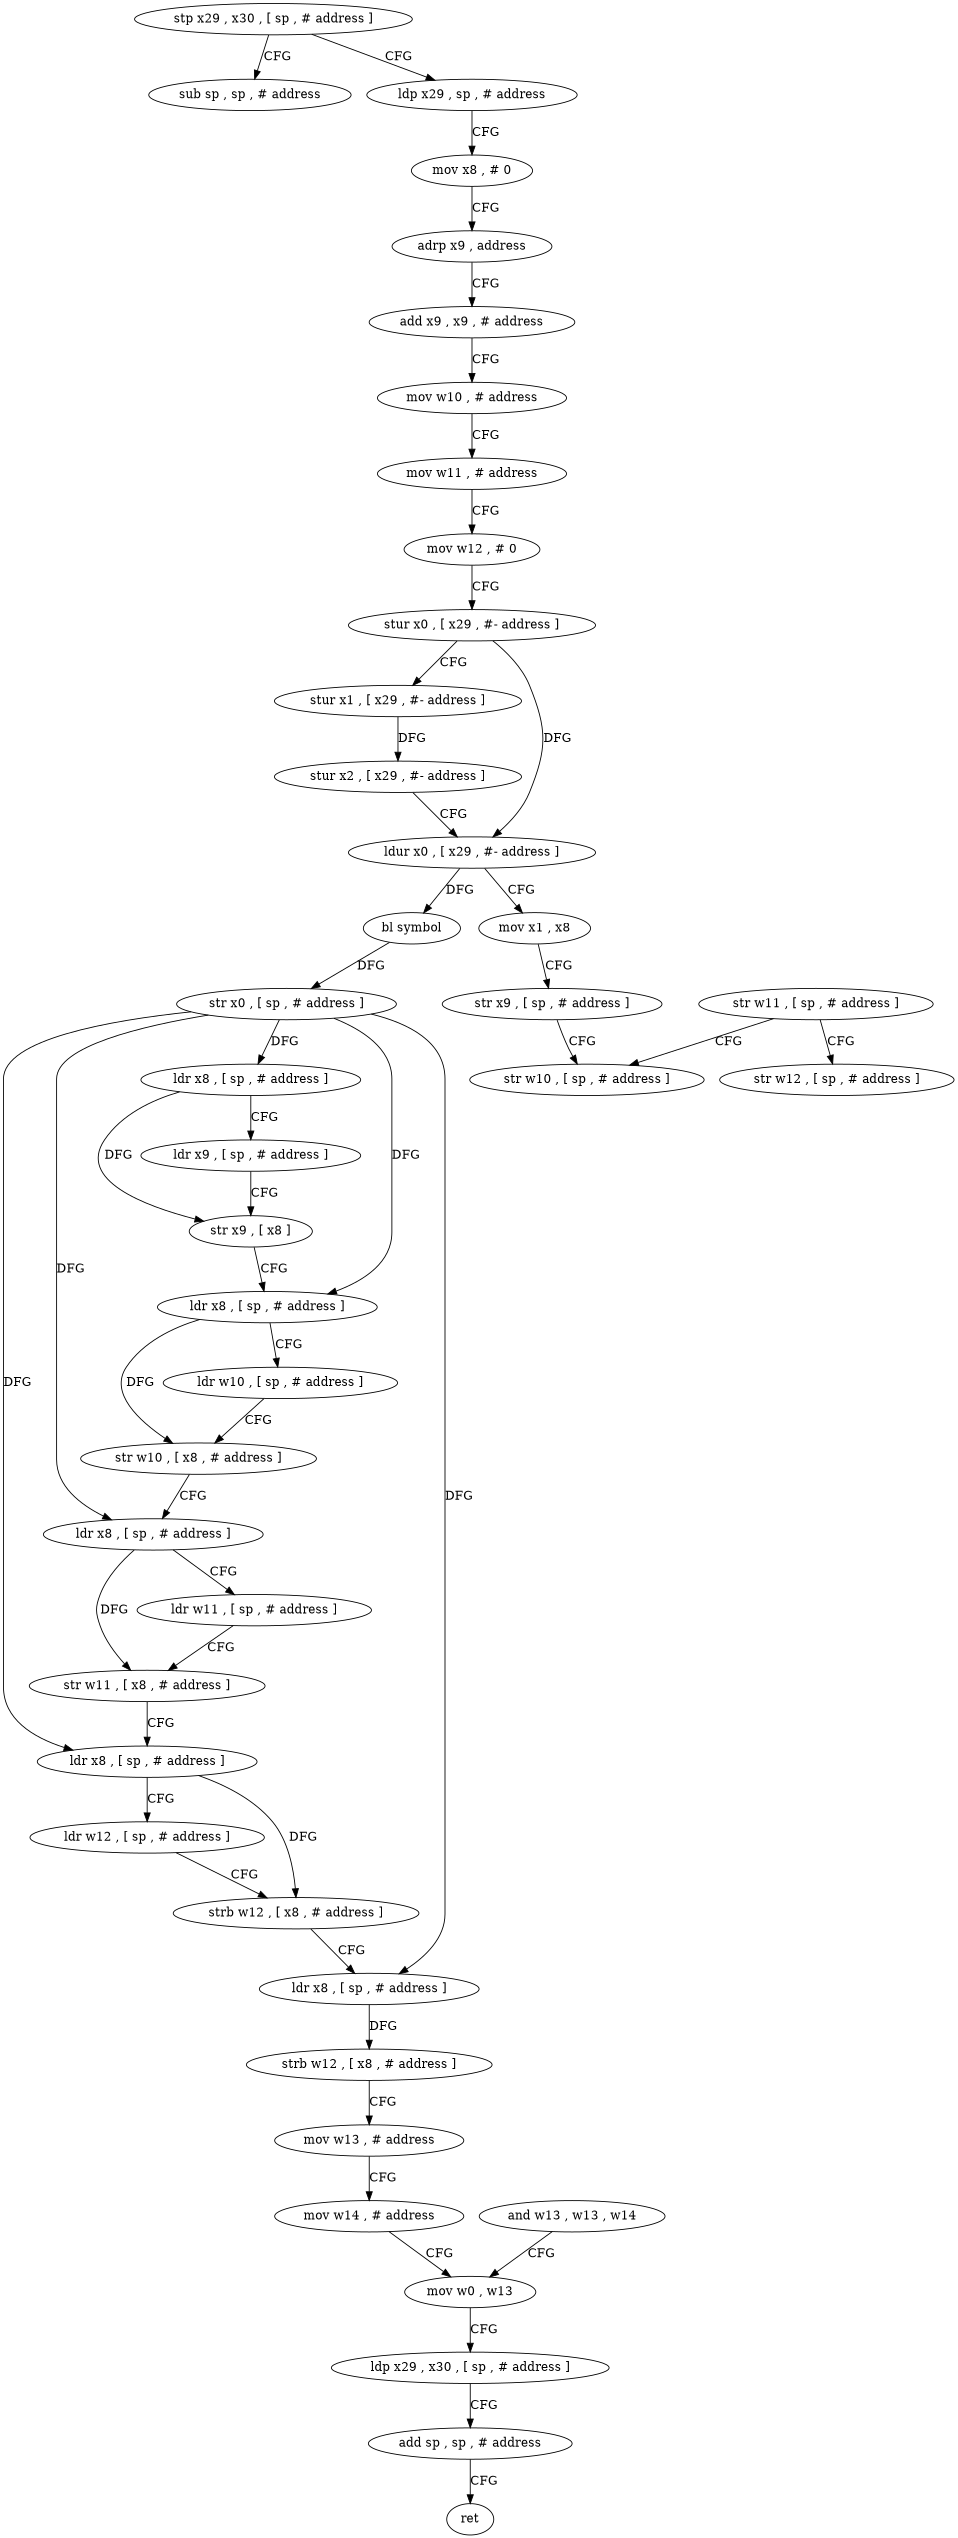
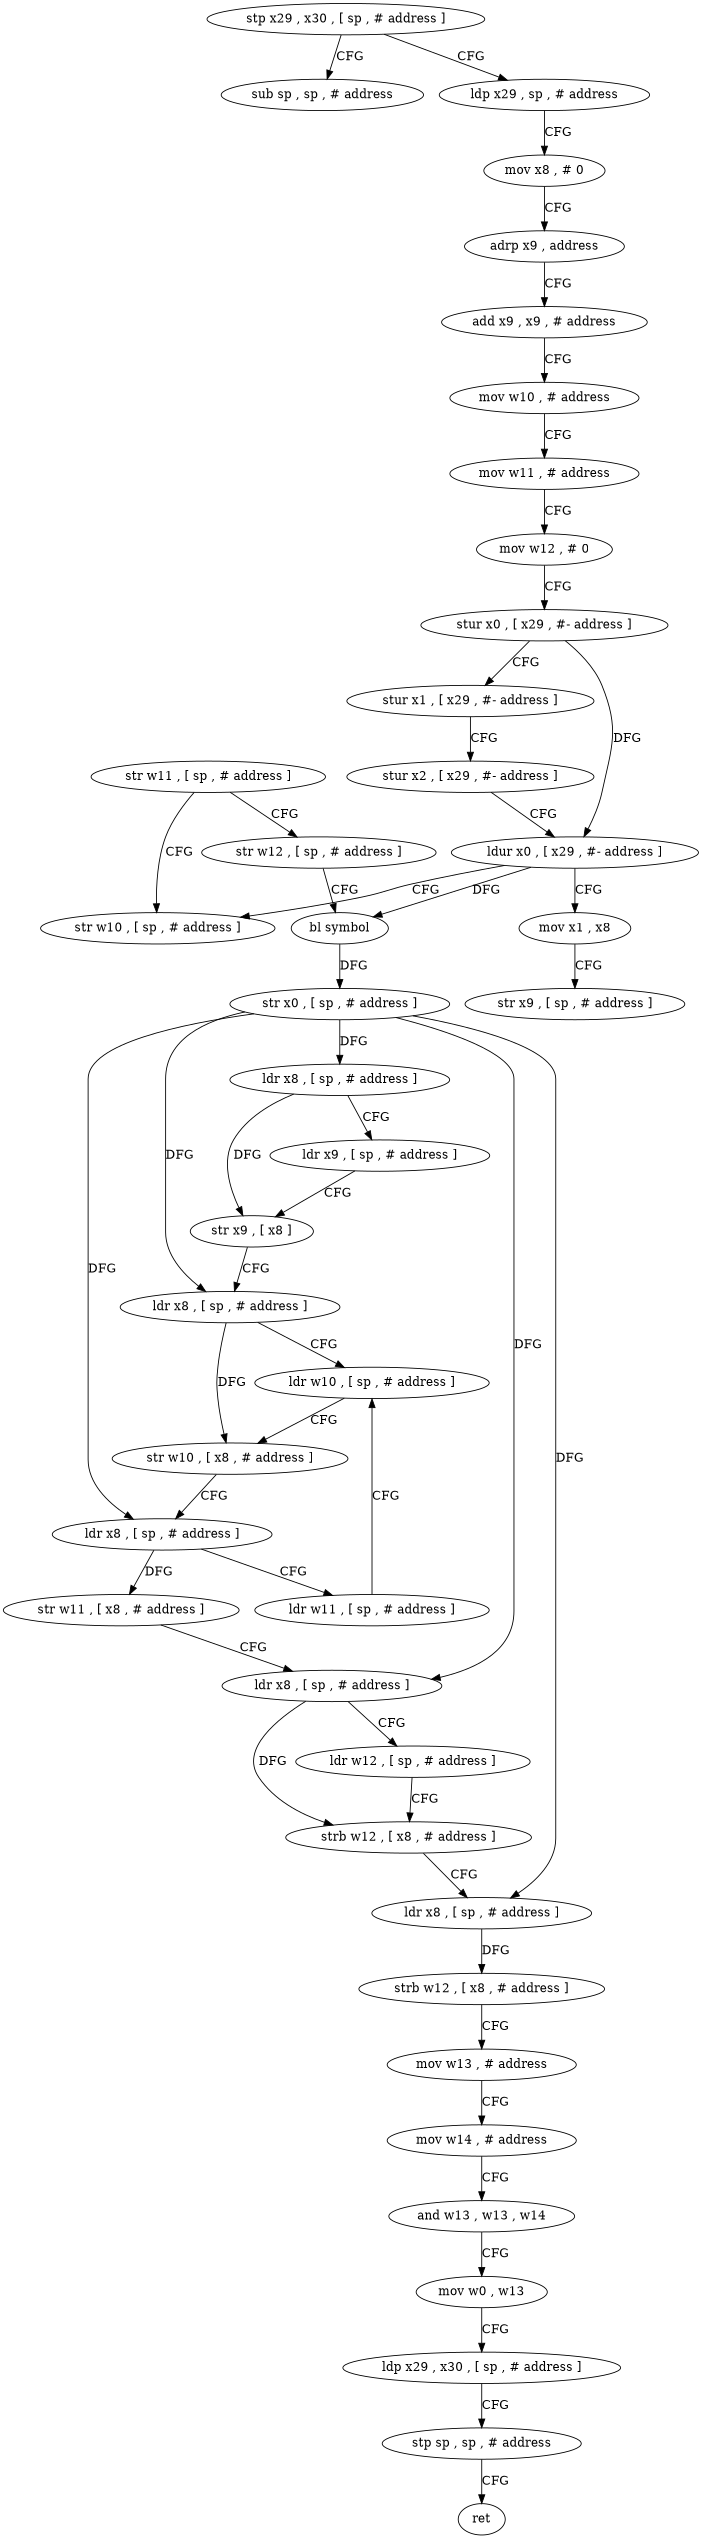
edge "stur x1 , [ x29 , #- address ]" -> "stur x2 , [ x29 , #- address ]": label "DFG" -> "CFG"
edge "str w12 , [ sp , # address ]" -> "bl symbol": added, label "CFG"
edge "str x9 , [ sp , # address ]" -> "str w10 , [ sp , # address ]": now "ldur x0 , [ x29 , #- address ]" -> "str w10 , [ sp , # address ]"
edge "ldr w11 , [ sp , # address ]" -> "str w11 , [ x8 , # address ]": now "ldr w11 , [ sp , # address ]" -> "ldr w10 , [ sp , # address ]"
edge "mov w14 , # address" -> "mov w0 , w13": now "mov w14 , # address" -> "and w13 , w13 , w14"
node "add sp , sp , # address": label "add sp , sp , # address" -> "stp sp , sp , # address"
